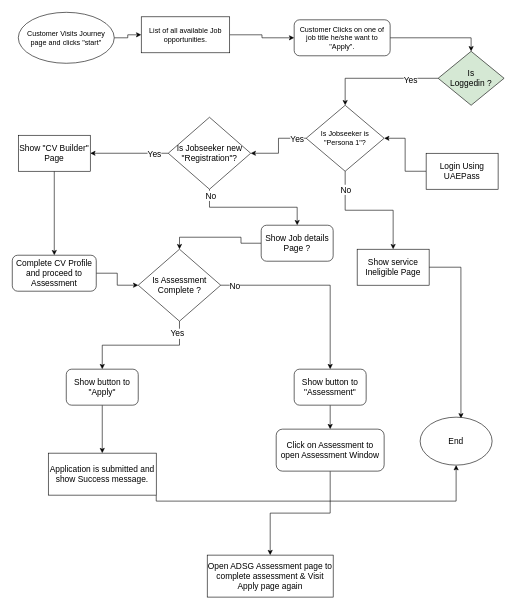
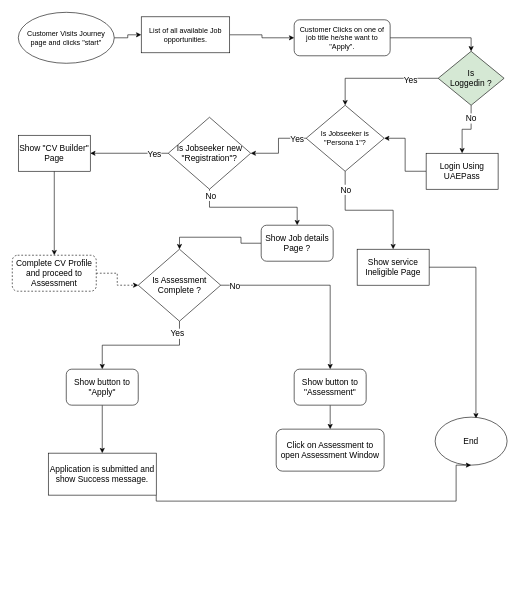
edge "Is Loggedin ?" -> "Login Using UAEPass": added, label "No"
node "Complete CV Profile and proceed to Assessment": style solid -> dashed
edge "Complete CV Profile and proceed to Assessment" -> "Is Assessment Complete ?": style solid -> dashed
node "End": moved (456, 441) -> (471, 441)
edge "Click on Assessment to open Assessment Window" -> "Open ADSG Assessment page to complete assessment & Visit Apply page again": removed
node "Open ADSG Assessment page to complete assessment & Visit Apply page again": removed
